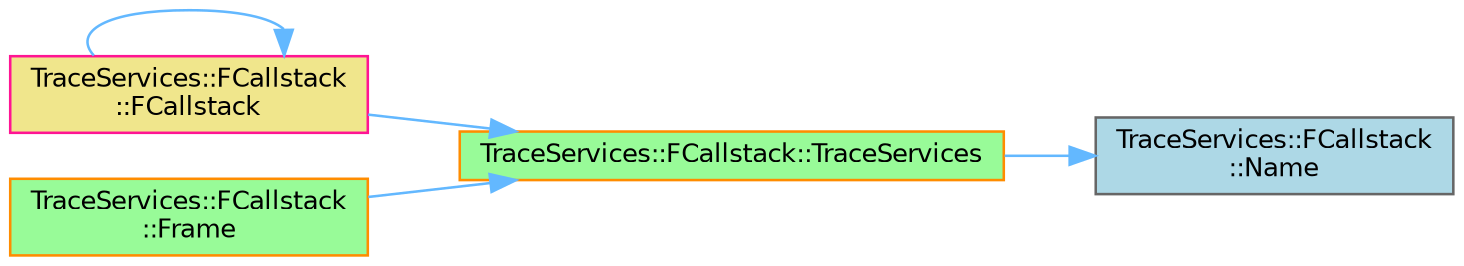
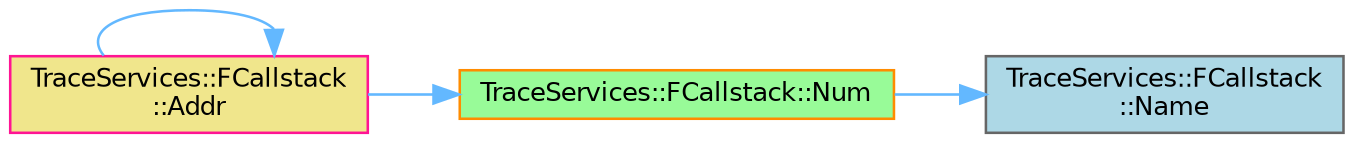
node "TraceServices::FCallstack ::FCallstack": label "TraceServices::FCallstack ::FCallstack" -> "TraceServices::FCallstack ::Addr"
node "TraceServices::FCallstack::TraceServices": label "TraceServices::FCallstack::TraceServices" -> "TraceServices::FCallstack::Num"
node "TraceServices::FCallstack ::Frame": removed
